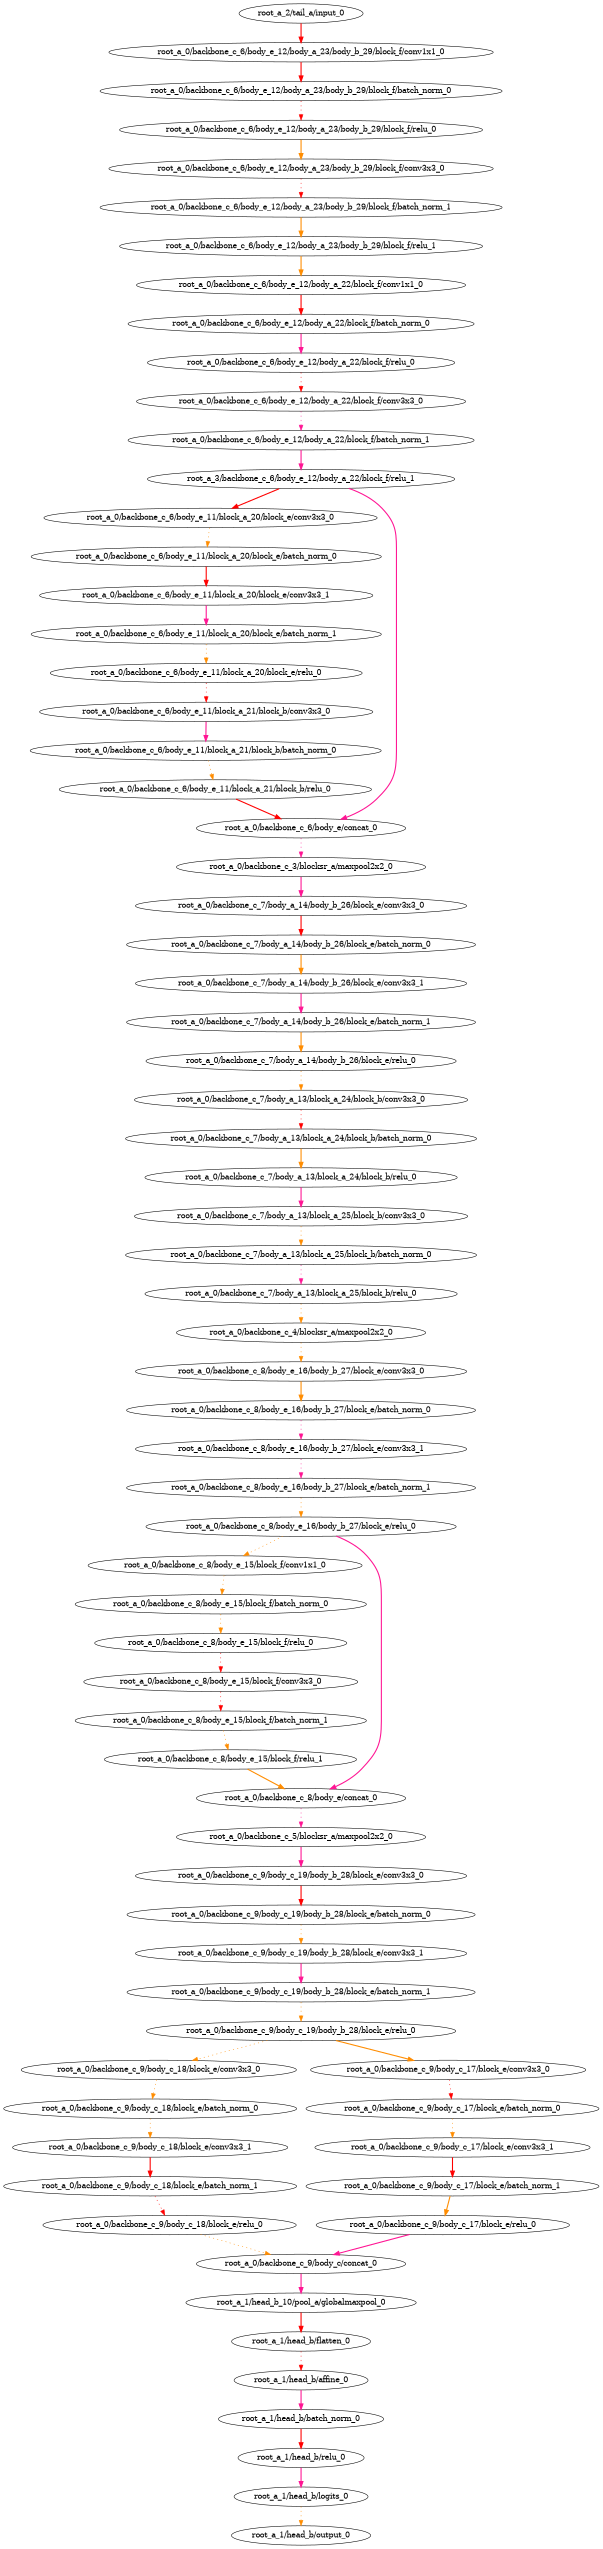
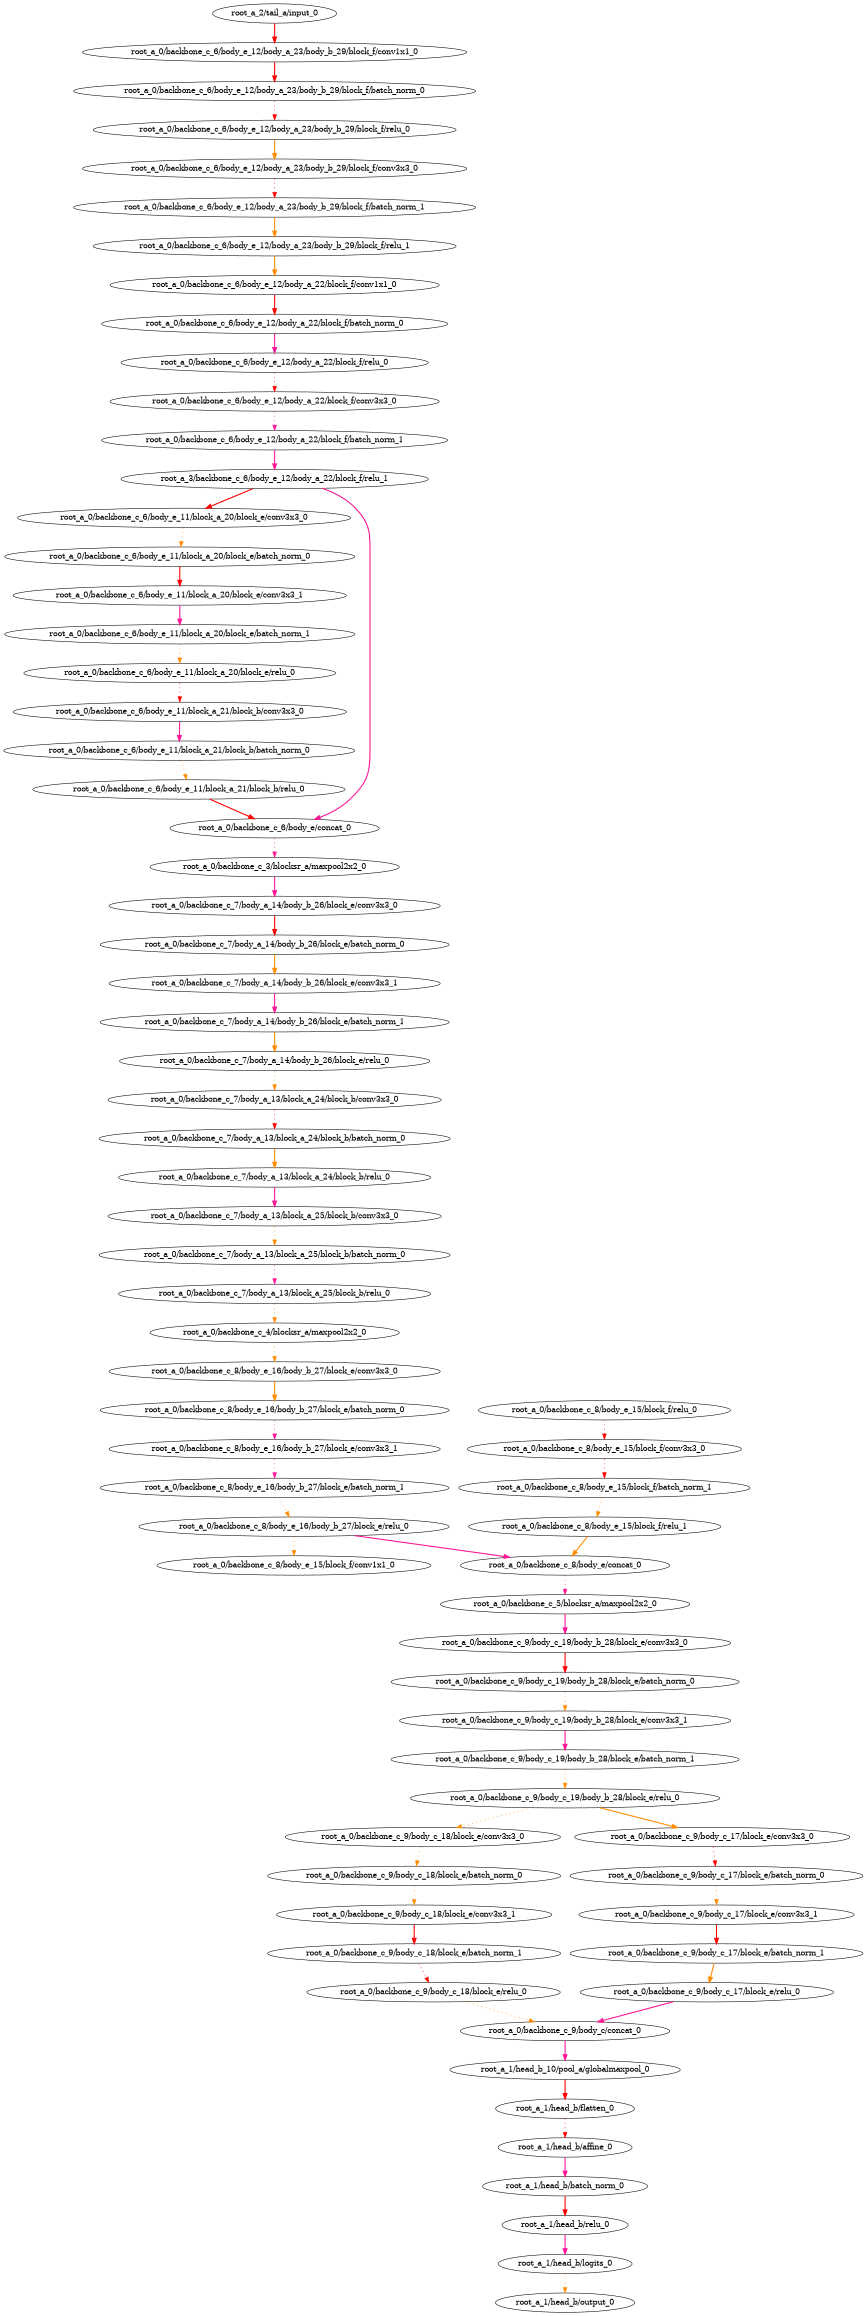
node "root_a_0/backbone_c_8/body_e_15/block_f/batch_norm_0": removed
